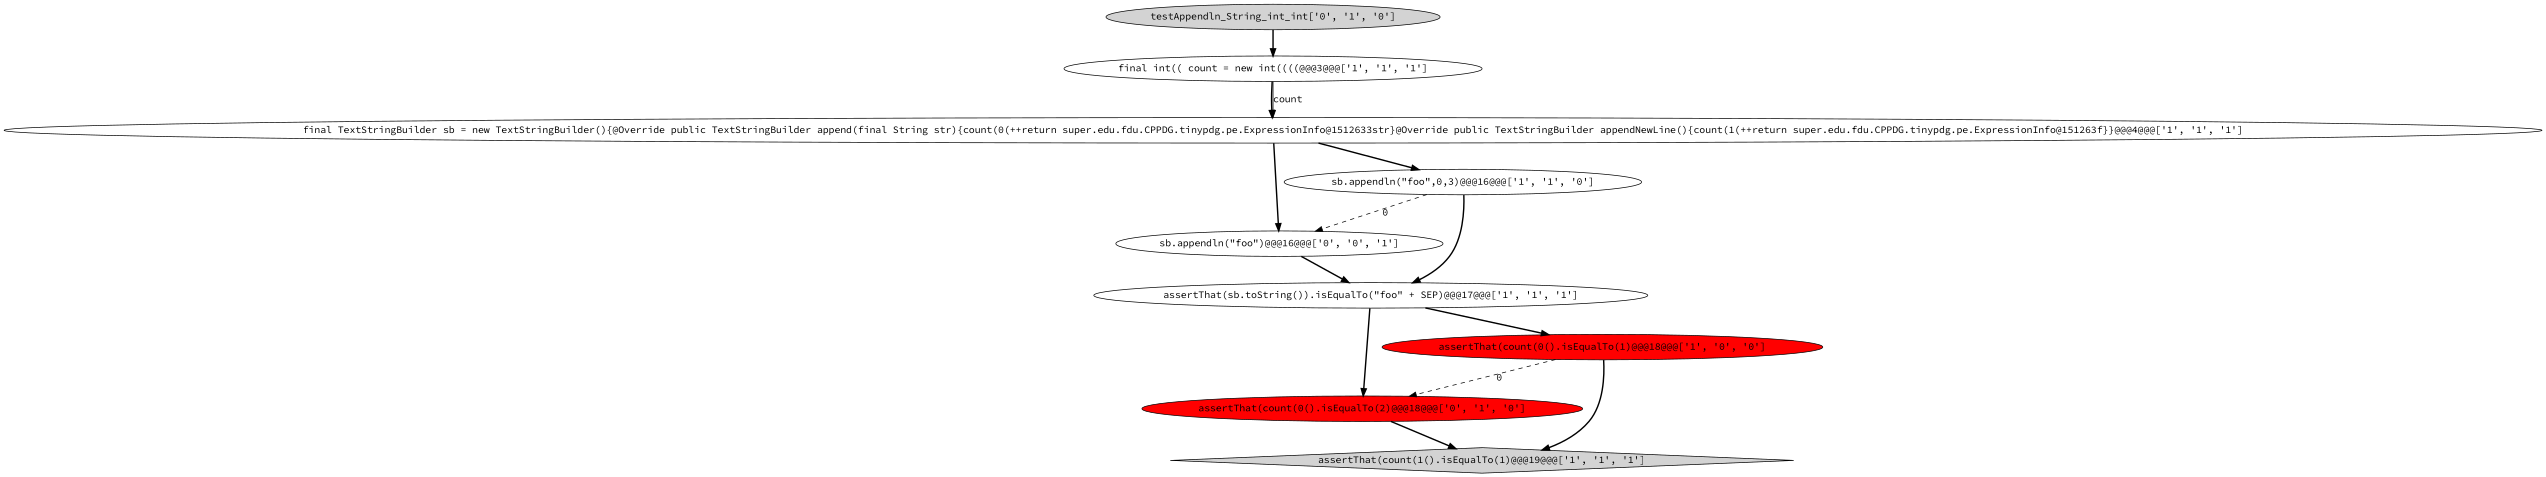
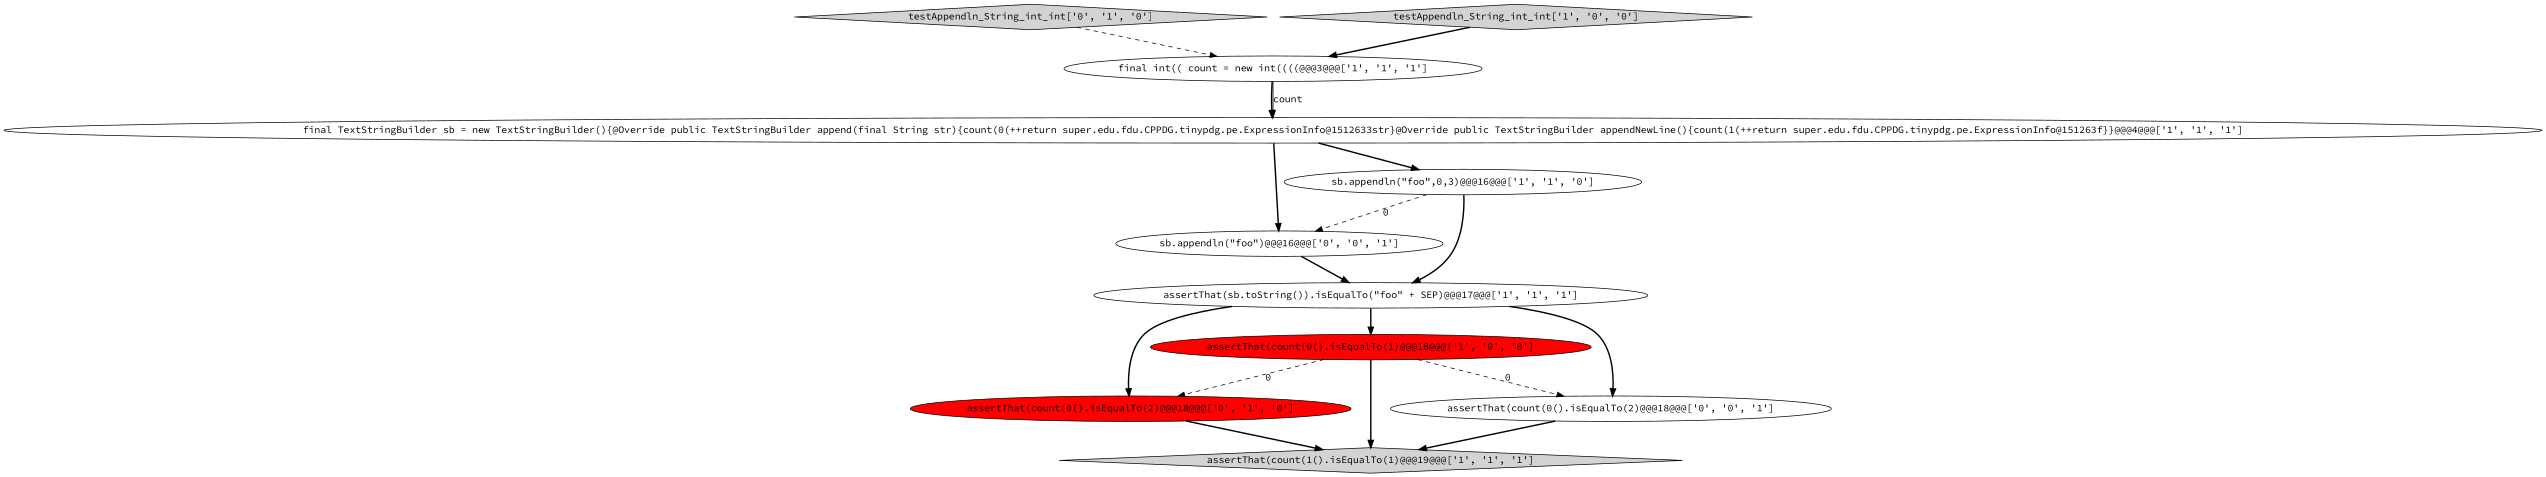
node "testAppendln_String_int_int['0', '1', '0']": shape ellipse -> diamond
node "testAppendln_String_int_int['1', '0', '0']": added
edge "testAppendln_String_int_int['0', '1', '0']" -> "final int(( count = new int((((@@@3@@@['1', '1', '1']": style bold -> dashed
node "assertThat(count(0().isEqualTo(2)@@@18@@@['0', '0', '1']": added
